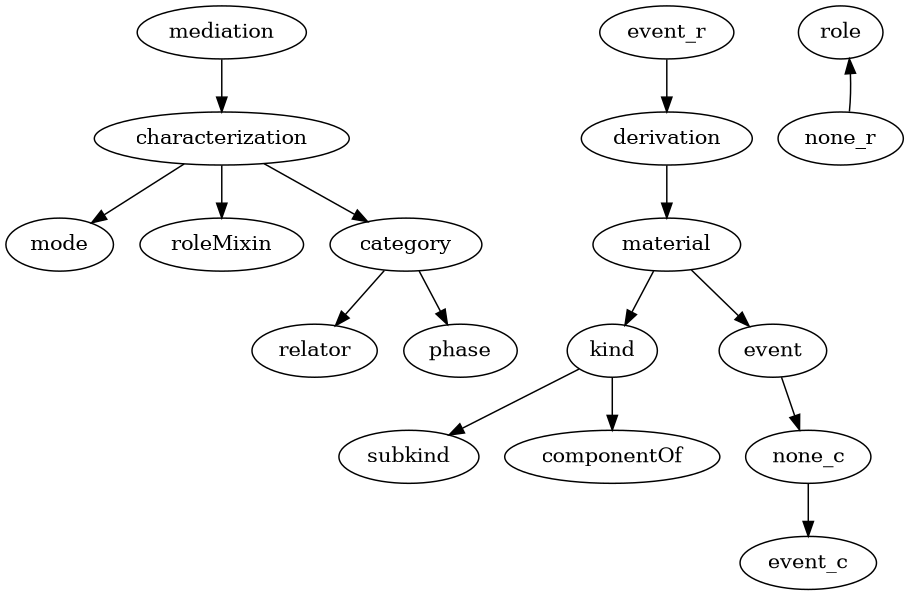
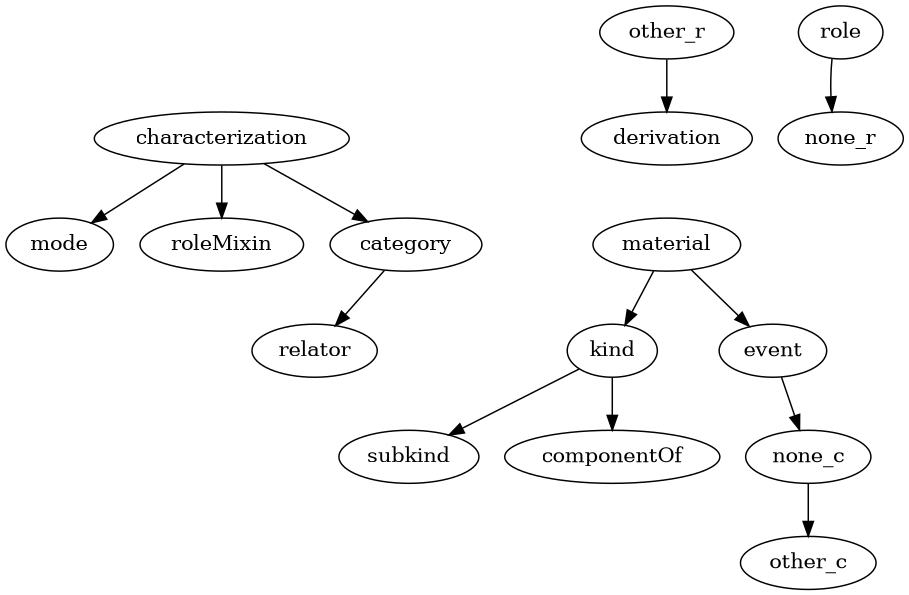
node "mediation": removed
node "event_r": label "event_r" -> "other_r"
edge "none_r" -> "role": reversed
edge "derivation" -> "material": removed
node "phase": removed
node "event_c": label "event_c" -> "other_c"
